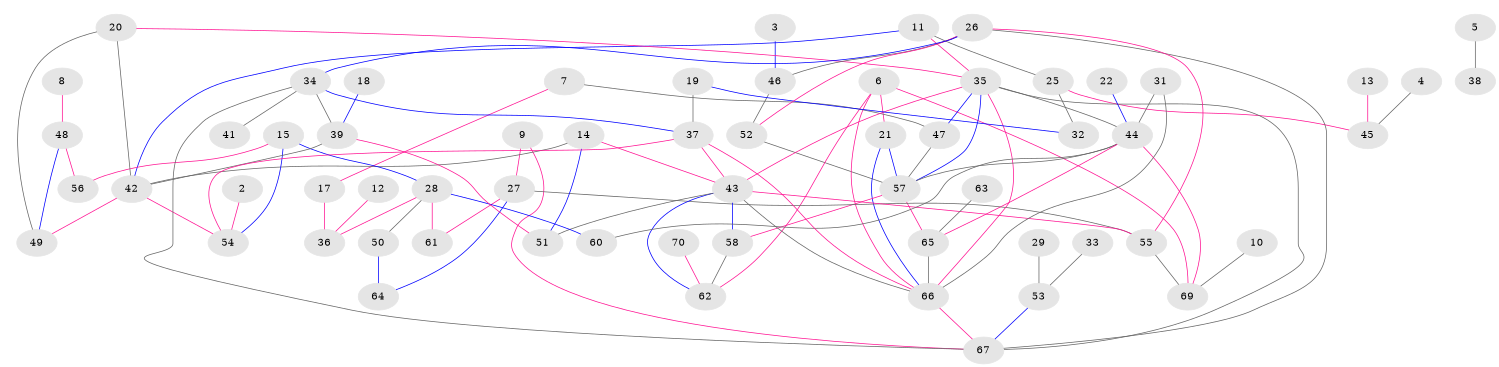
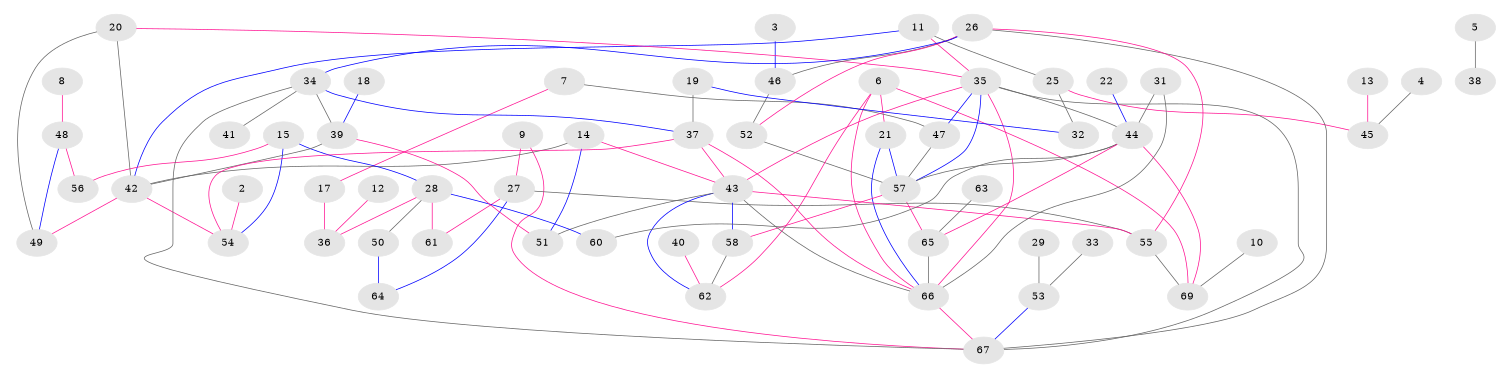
node "70": label "70" -> "40"
